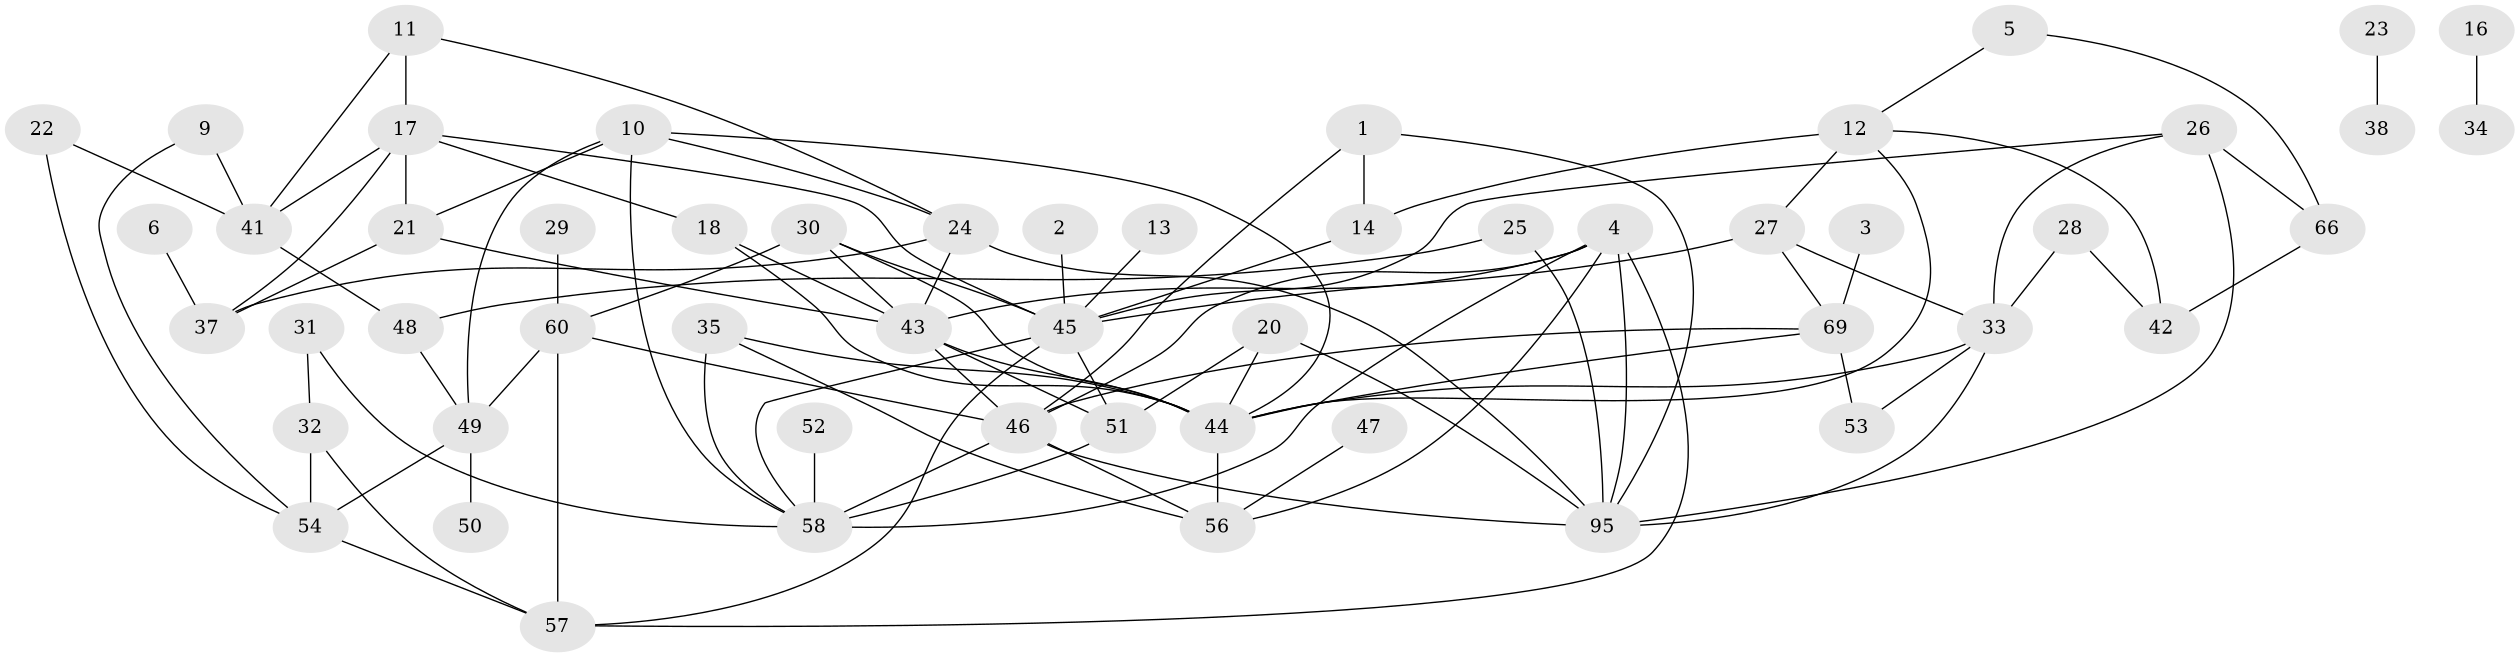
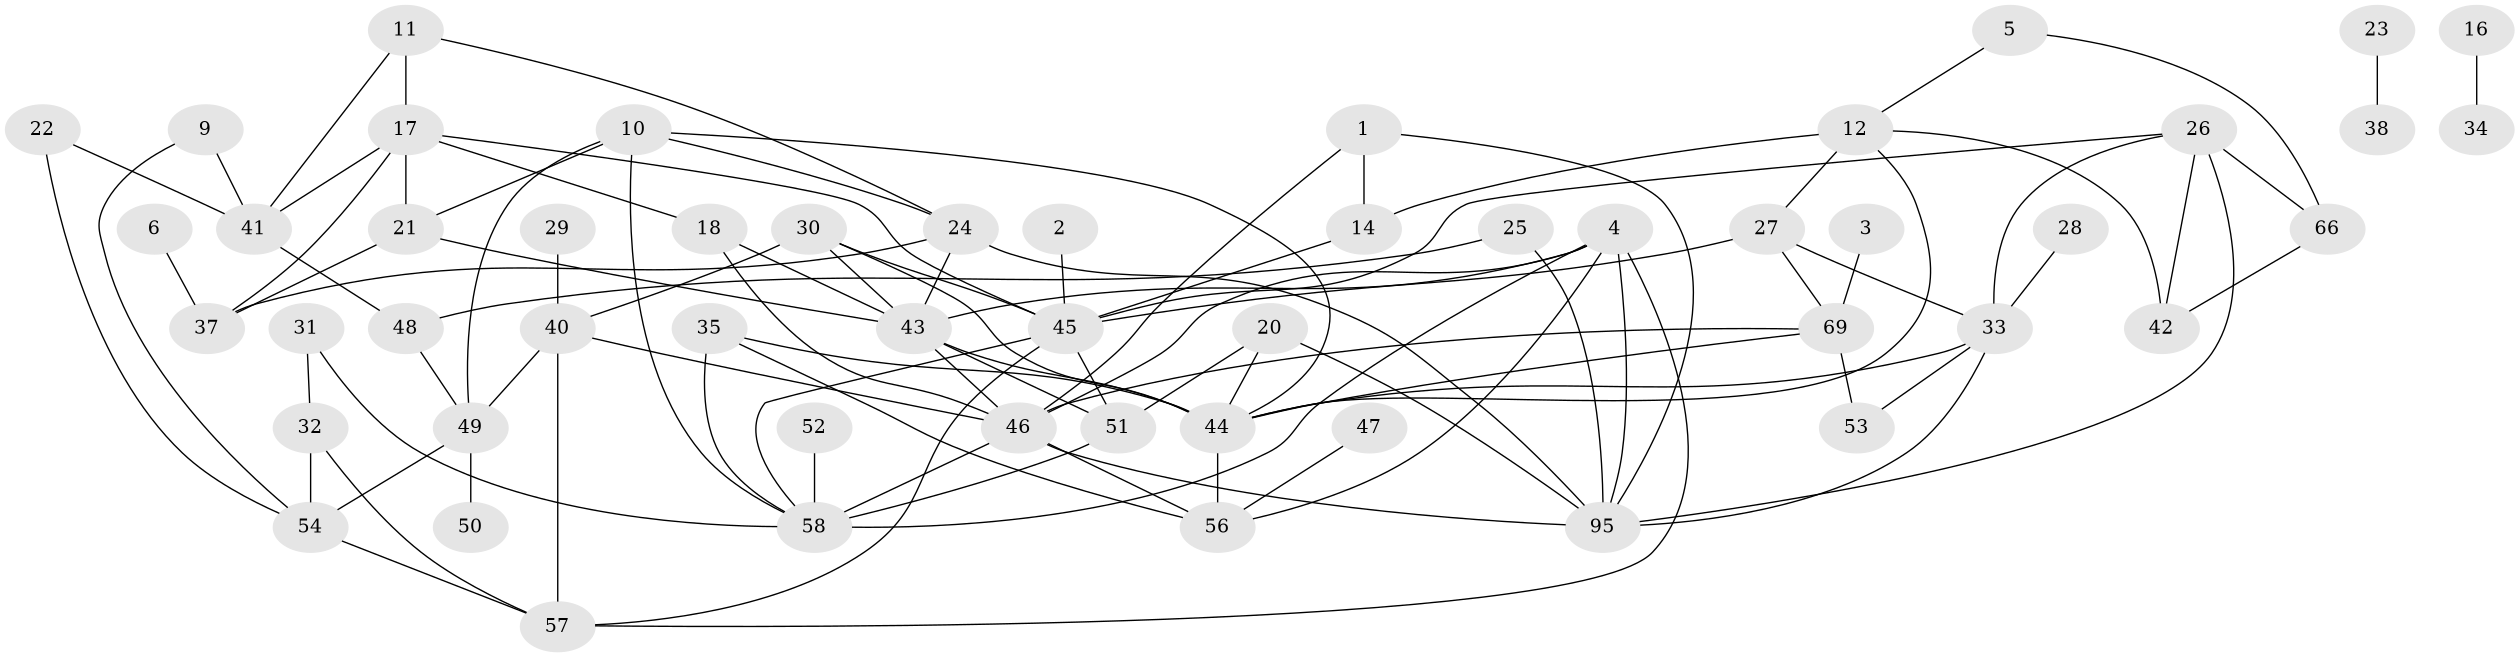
node "13": removed
edge "28" -- "42": now "26" -- "42"
node "60": label "60" -> "40"
edge "18" -- "44": now "18" -- "46"
